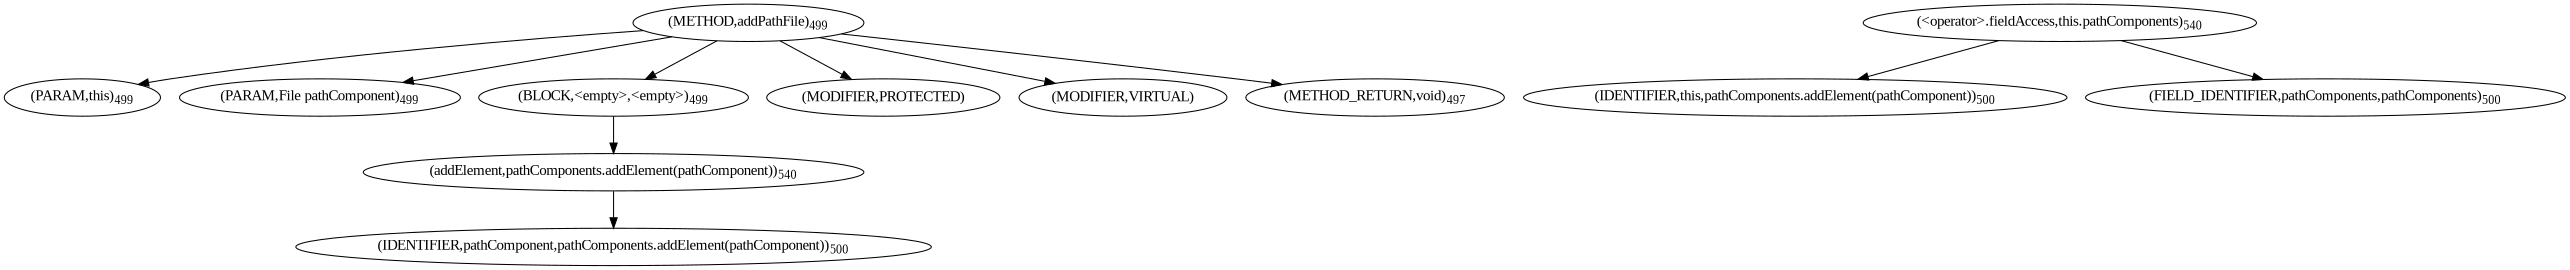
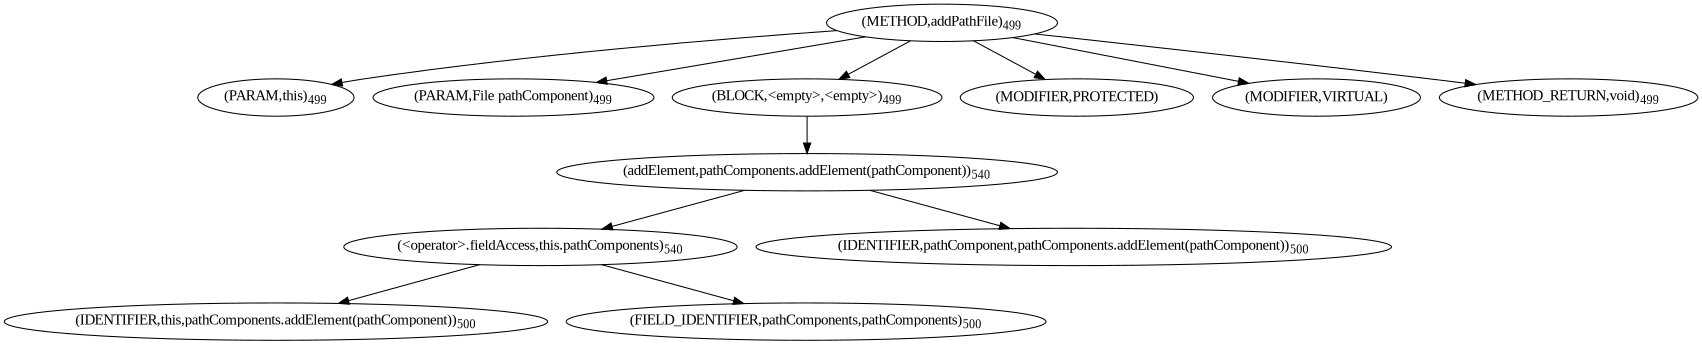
node "(METHOD_RETURN,void)": text "497" -> "499"
edge "(addElement,pathComponents.addElement(pathComponent))" -> "(<operator>.fieldAccess,this.pathComponents)": added
